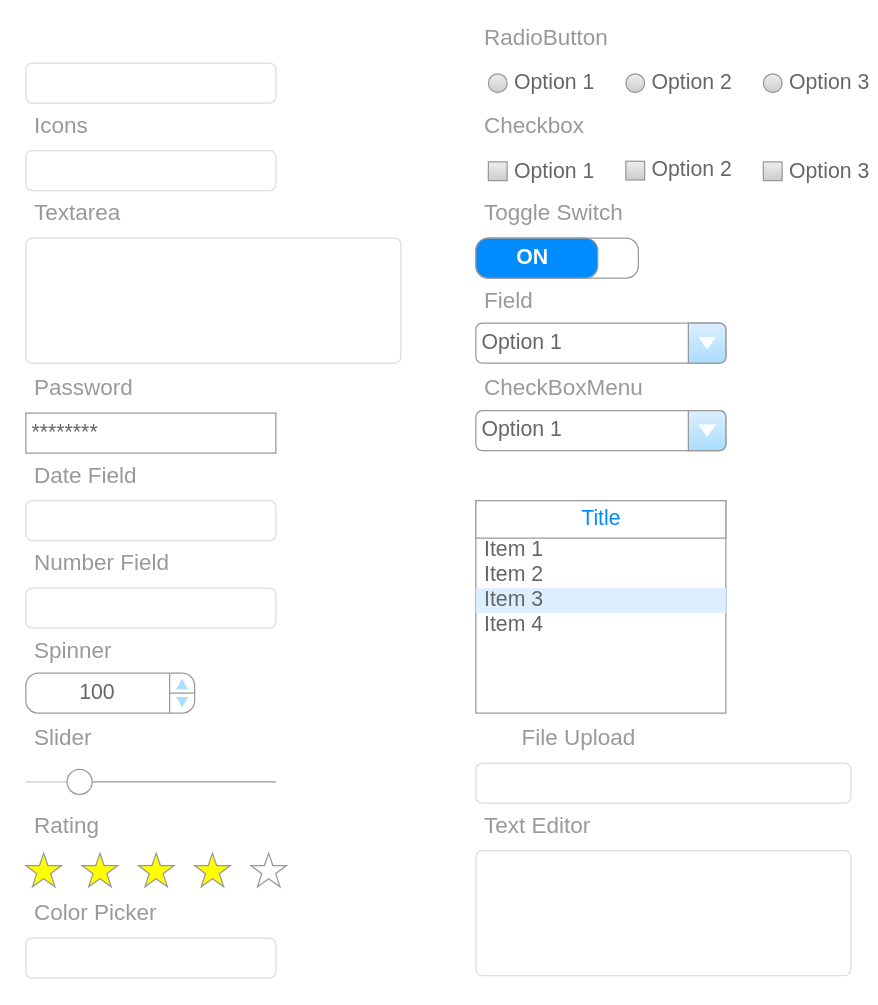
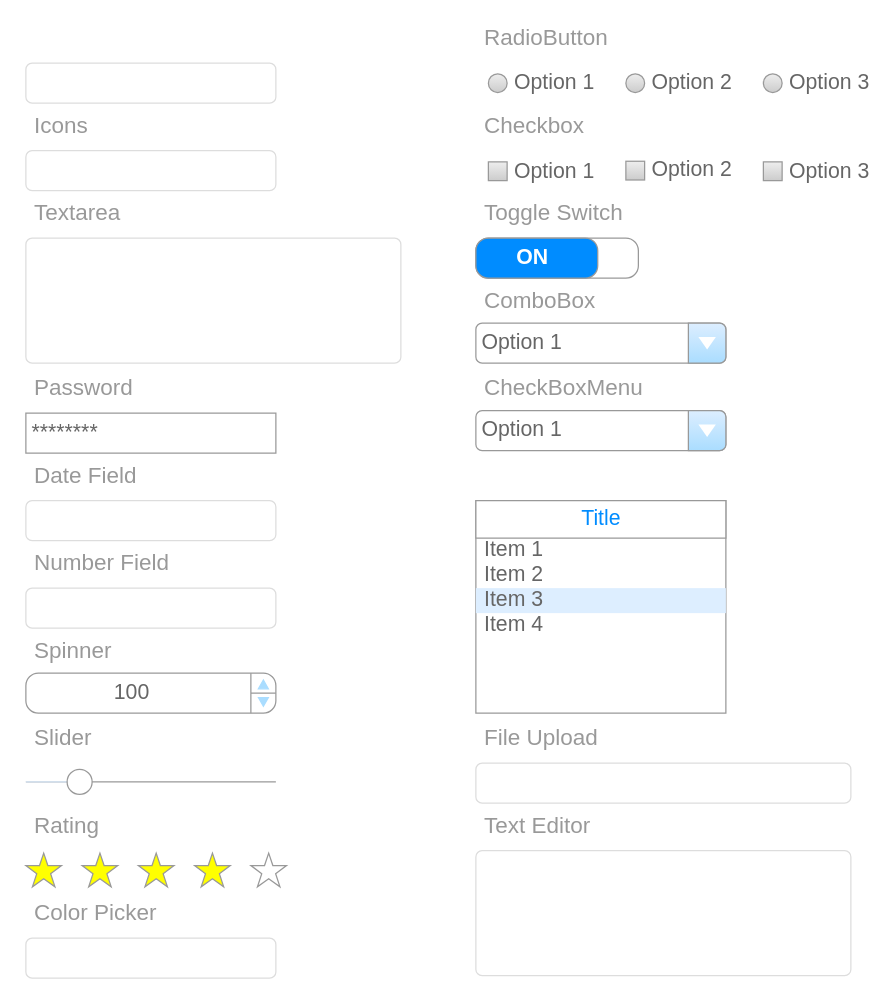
node "Field": label "Field" -> "ComboBox"
node "100": size 169x40 -> 250x40
node "File Upload": moved (638, 738) -> (601, 738)
